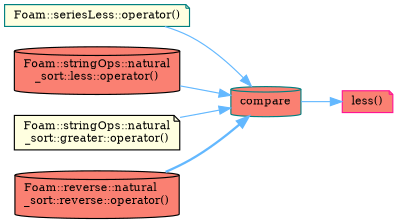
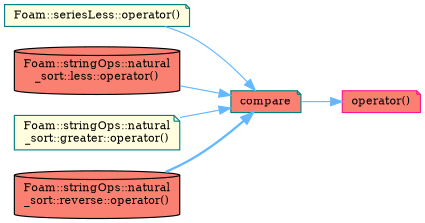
node "compare": shape cylinder -> note
node "less()": label "less()" -> "operator()"
node "Foam::stringOps::natural _sort::greater::operator()": color black -> teal
node "Foam::reverse::natural _sort::reverse::operator()": label "Foam::reverse::natural _sort::reverse::operator()" -> "Foam::stringOps::natural _sort::reverse::operator()"
